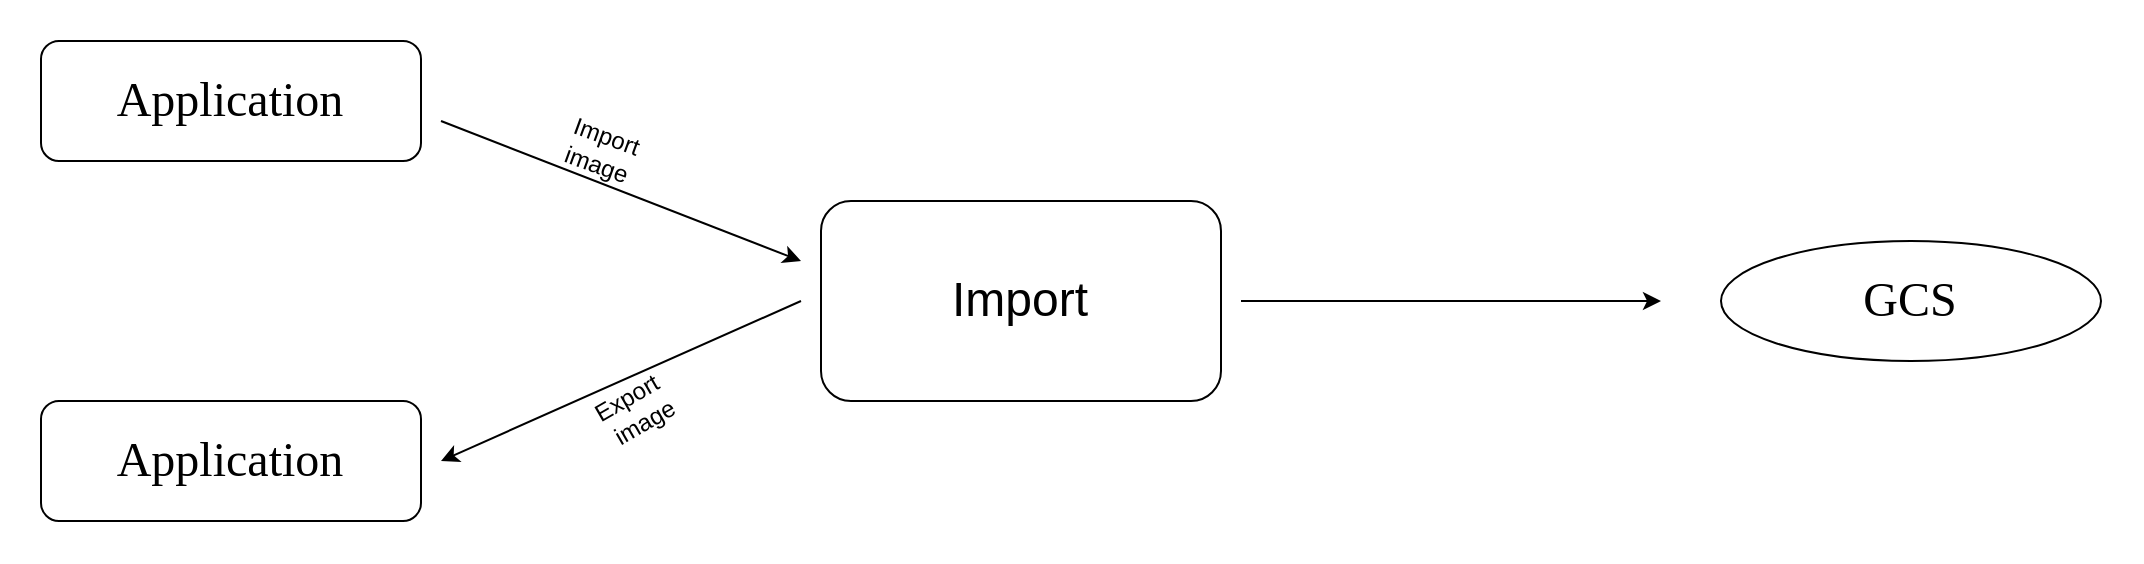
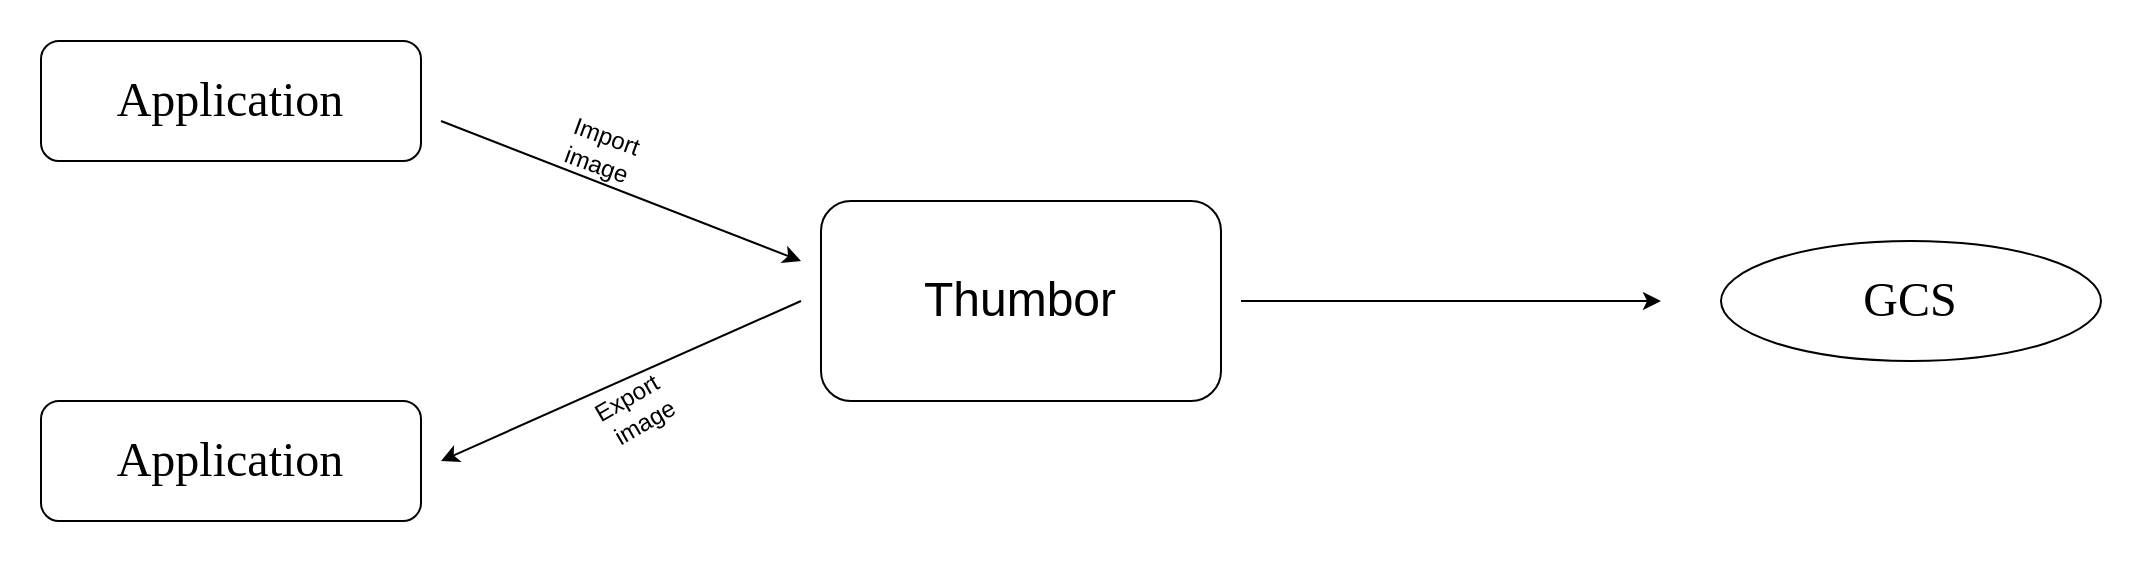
node "Import": label "Import" -> "Thumbor"
